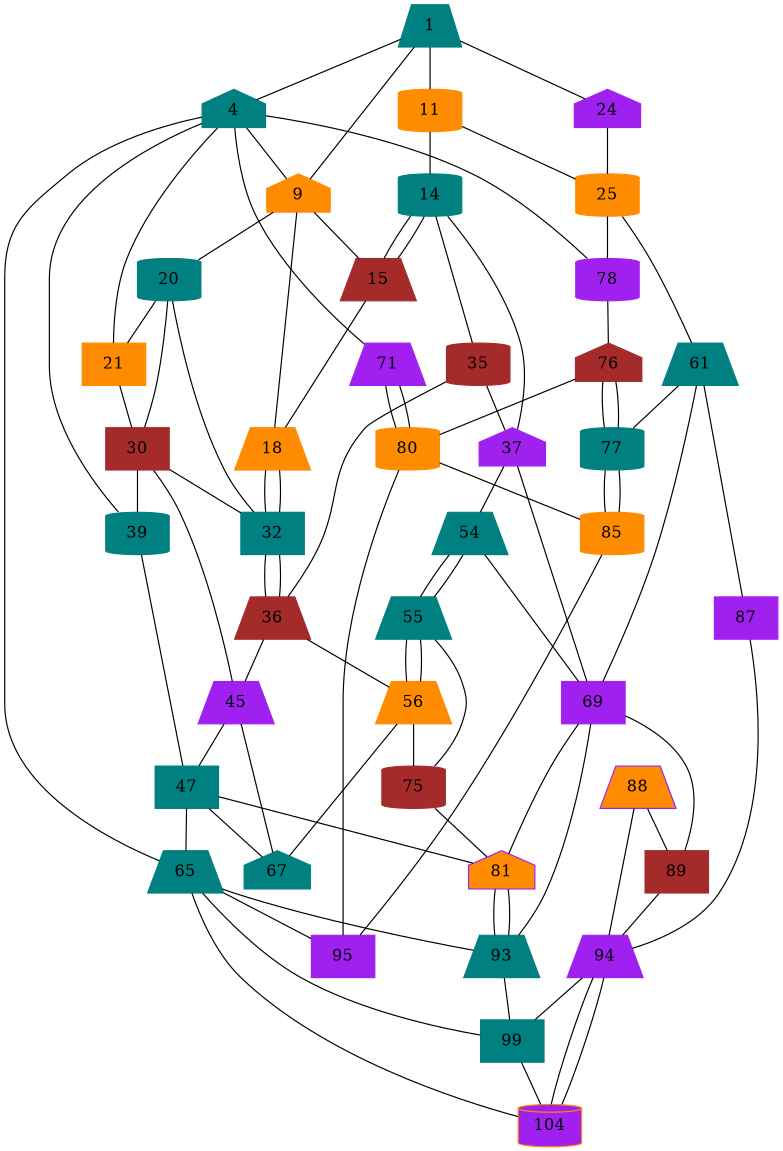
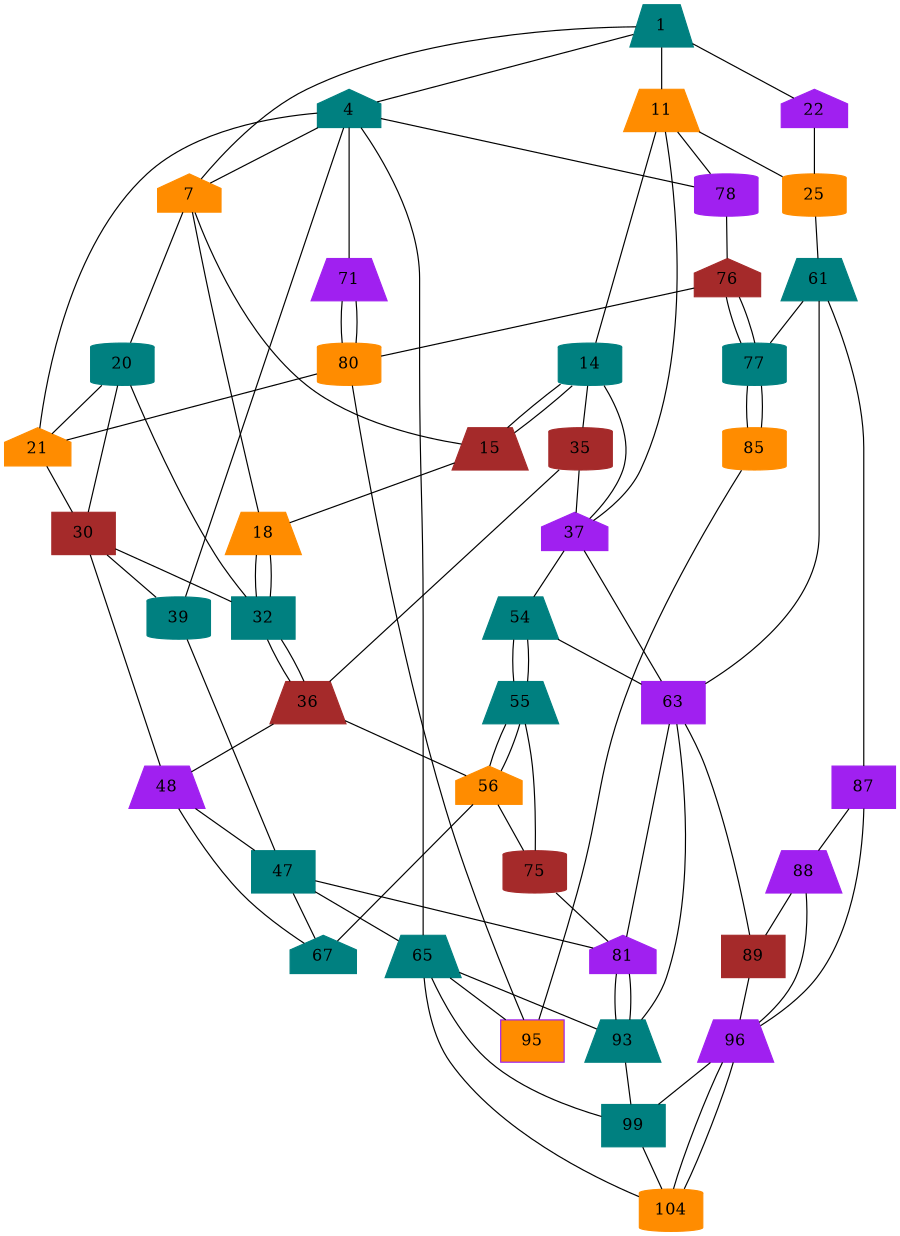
node "11": shape cylinder -> trapezium
node "24": label "24" -> "22"
node "9": label "9" -> "7"
edge "25" -- "78": now "11" -- "78"
edge "11" -- "37": added
node "21": shape box -> house
edge "80" -- "85": now "80" -- "21"
node "45": label "45" -> "48"
node "56": shape trapezium -> house
node "69": label "69" -> "63"
node "88": fillcolor darkorange -> purple
edge "87" -- "88": added
node "81": fillcolor darkorange -> purple
node "95": fillcolor purple -> darkorange
node "94": label "94" -> "96"
node "104": fillcolor purple -> darkorange
